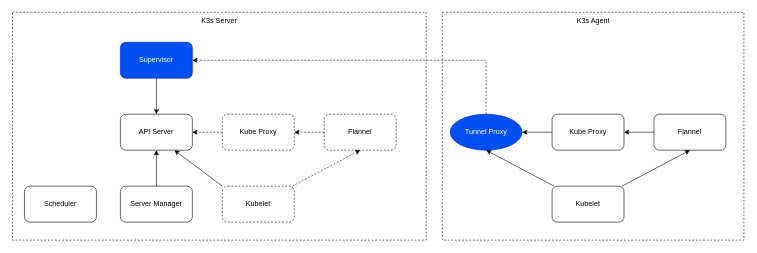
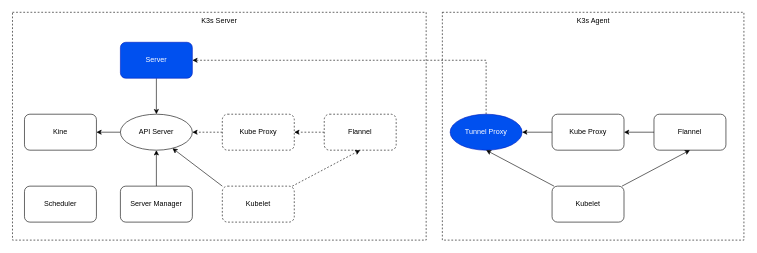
node "Supervisor": label "Supervisor" -> "Server"
node "Kine": added
edge "API Server" -> "Kine": added
node "API Server": shape rounded rectangle -> ellipse
